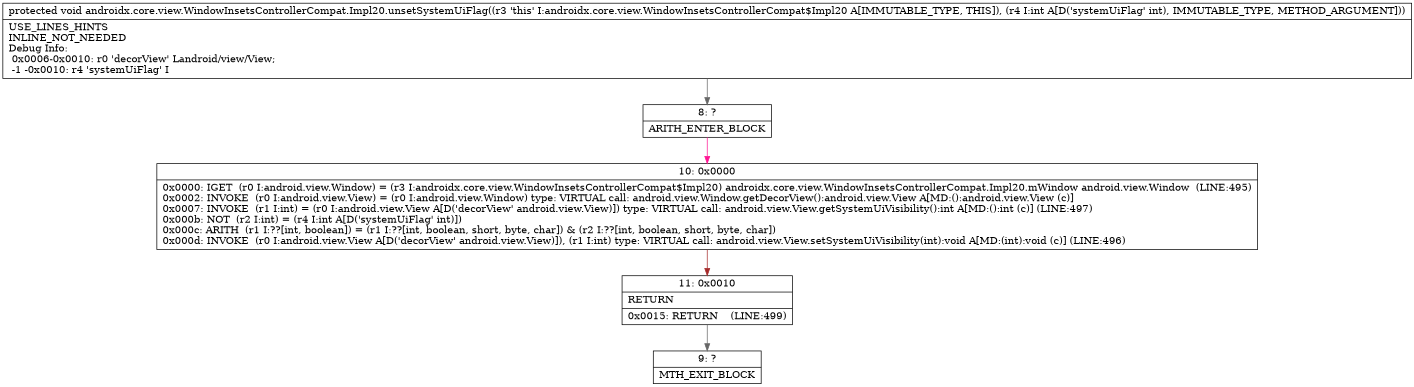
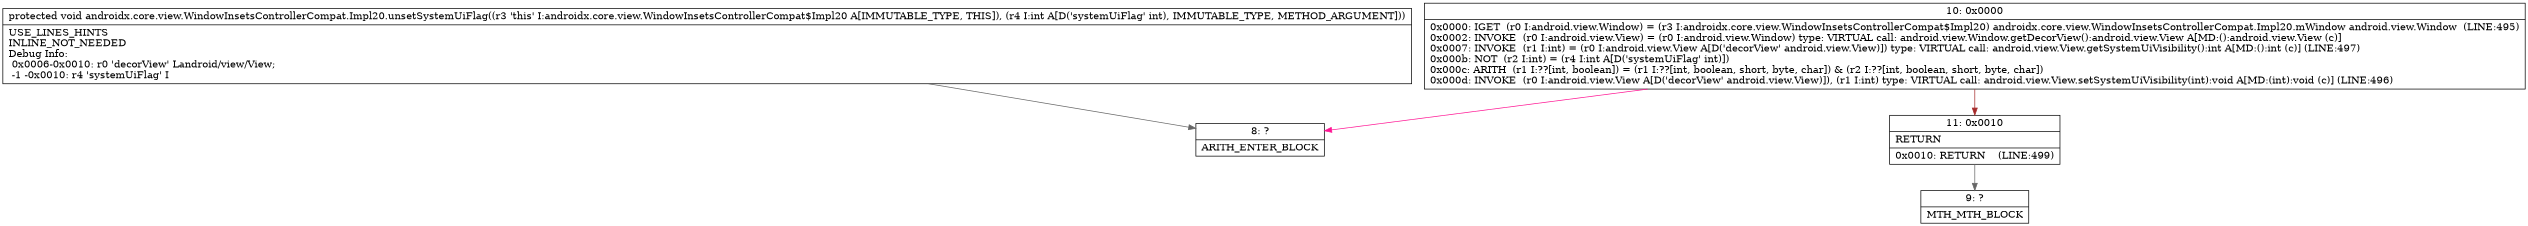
edge "8: ?" -> "10: 0x0000": reversed
node "11: 0x0010": text "0x0015: RETURN    (LINE:499)" -> "0x0010: RETURN    (LINE:499)"
node "9: ?": text "MTH_EXIT_BLOCK" -> "MTH_MTH_BLOCK"
